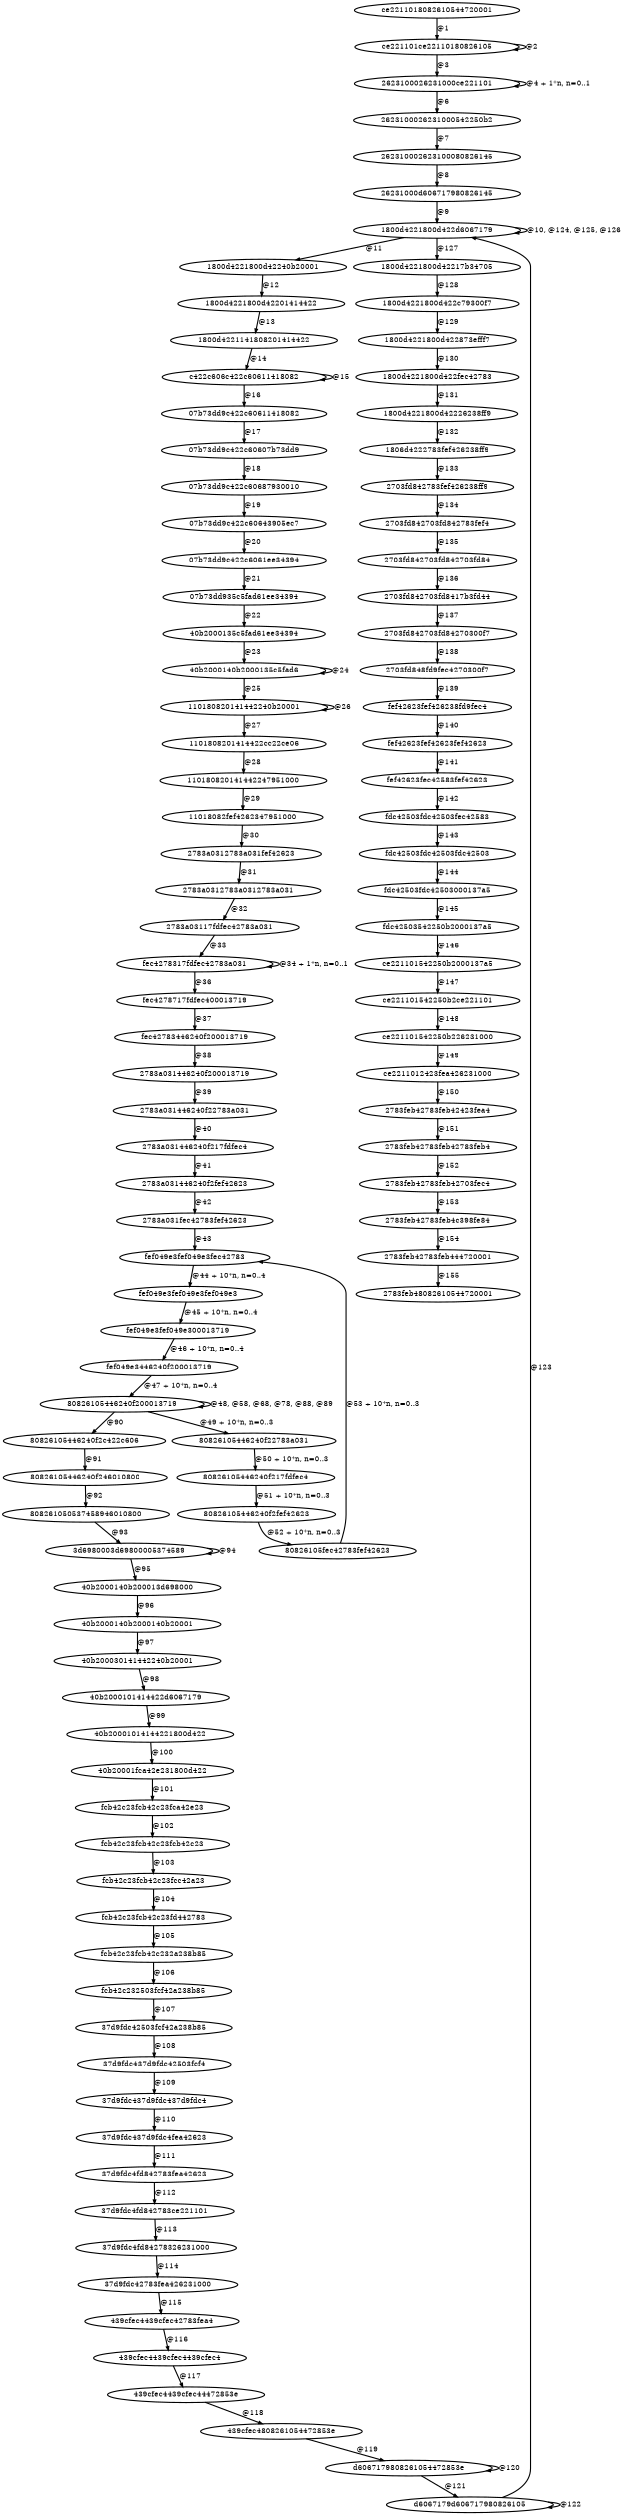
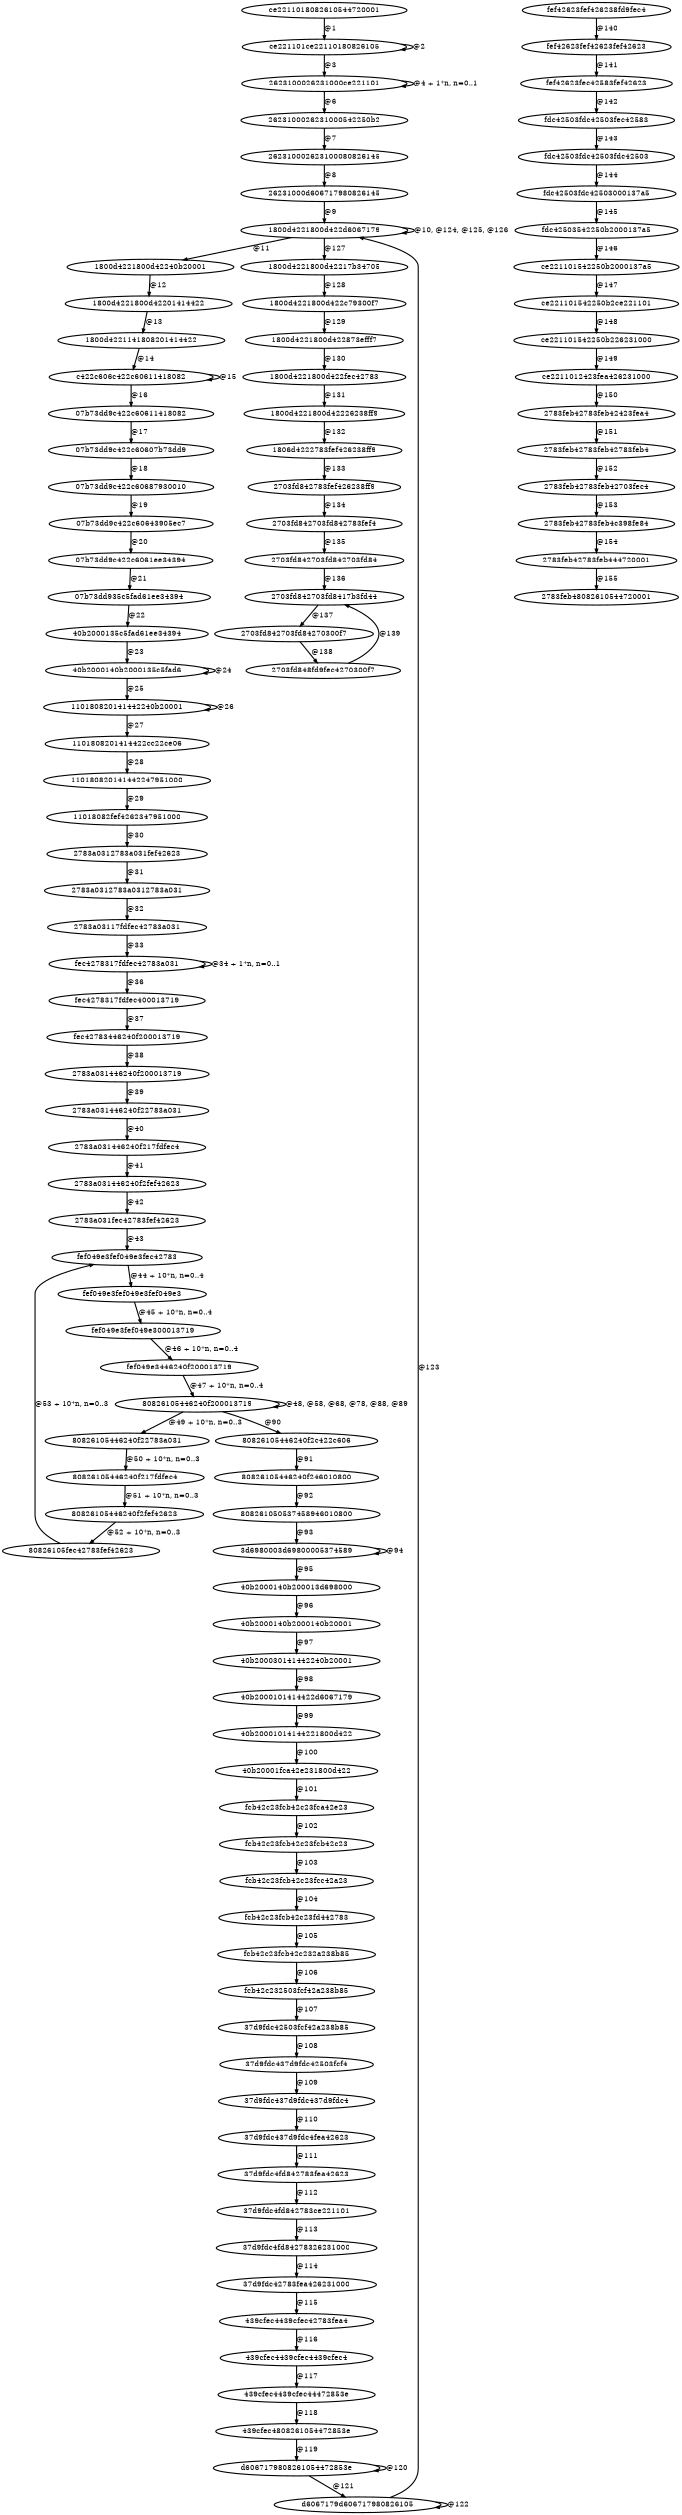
edge "2703fd848fd9fec4270300f7" -> "fef42623fef426238fd9fec4": now "2703fd848fd9fec4270300f7" -> "2703fd842703fd8417b3fd44"
node "fec4278717fdfec400013719": label "fec4278717fdfec400013719" -> "fec4278317fdfec400013719"
